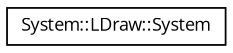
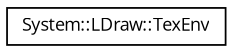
node "System::LDraw::System": label "System::LDraw::System" -> "System::LDraw::TexEnv"
